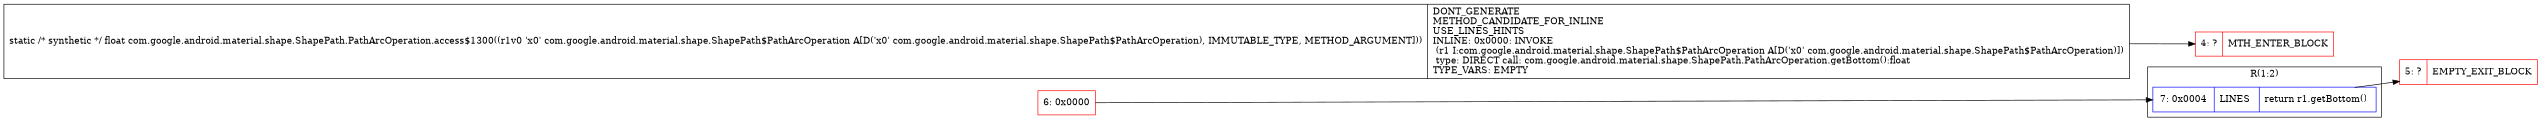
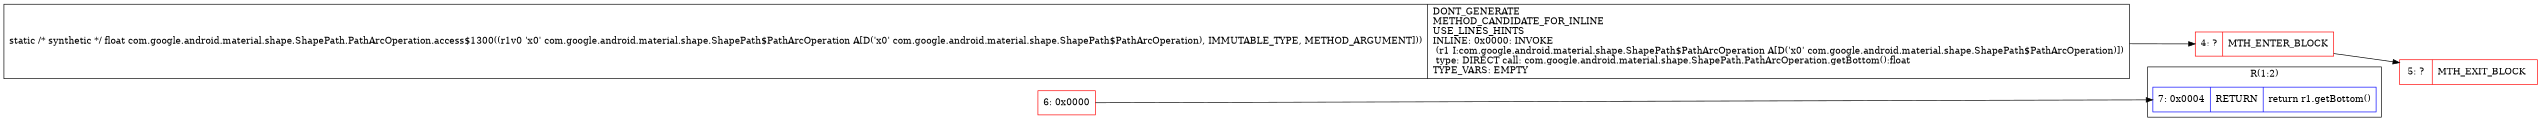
node "5: ?": text "EMPTY_EXIT_BLOCK" -> "MTH_EXIT_BLOCK"
edge "7: 0x0004" -> "5: ?": now "4: ?" -> "5: ?"
node "7: 0x0004": text "LINES" -> "RETURN"
